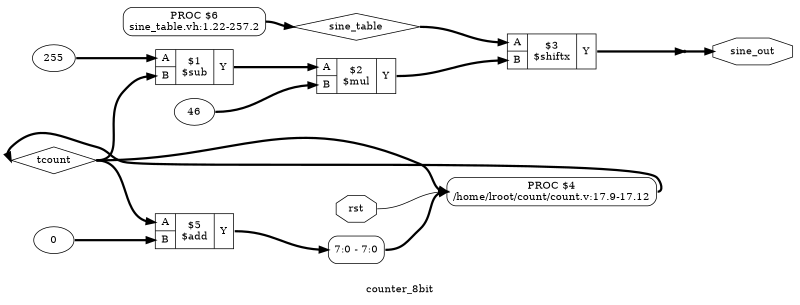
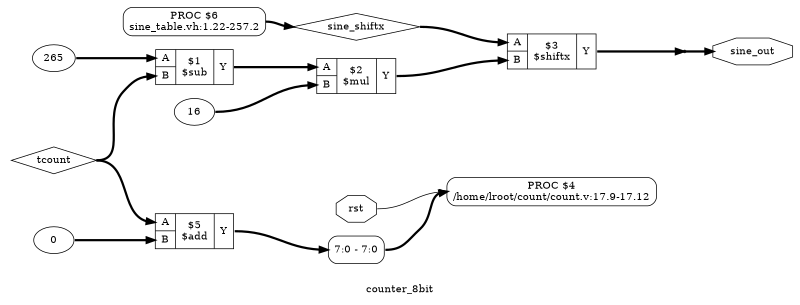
node "sine_table": label "sine_table" -> "sine_shiftx"
node "255": label "255" -> "265"
node "46": label "46" -> "16"
edge "tcount" -> "PROC $4 /home/lroot/count/count.v:17.9-17.12": removed
edge "PROC $4 /home/lroot/count/count.v:17.9-17.12" -> "tcount": removed
